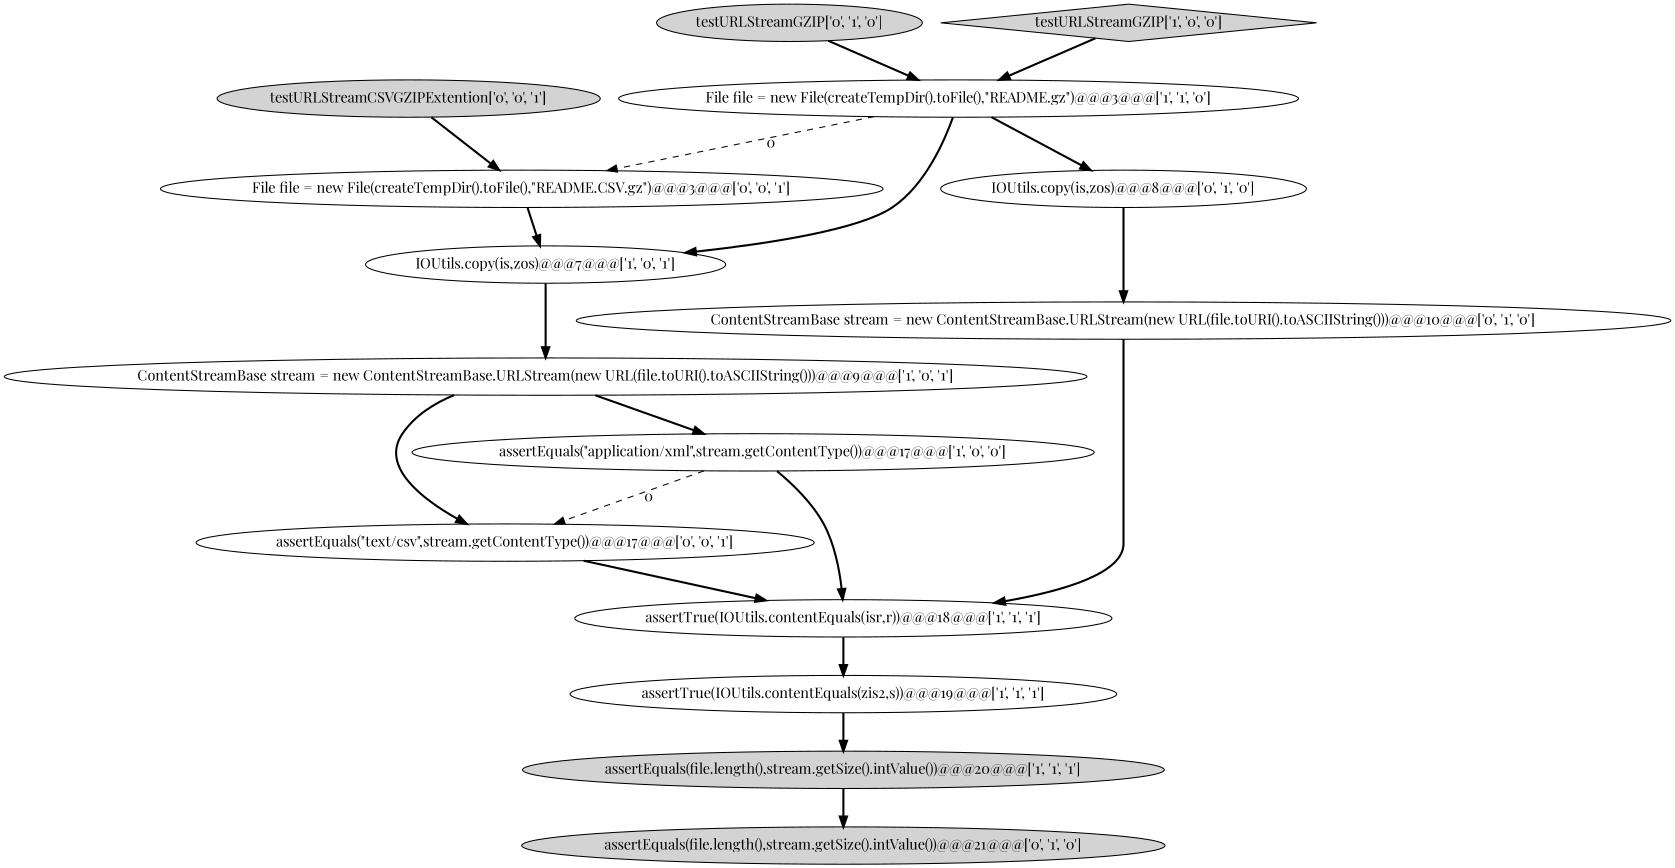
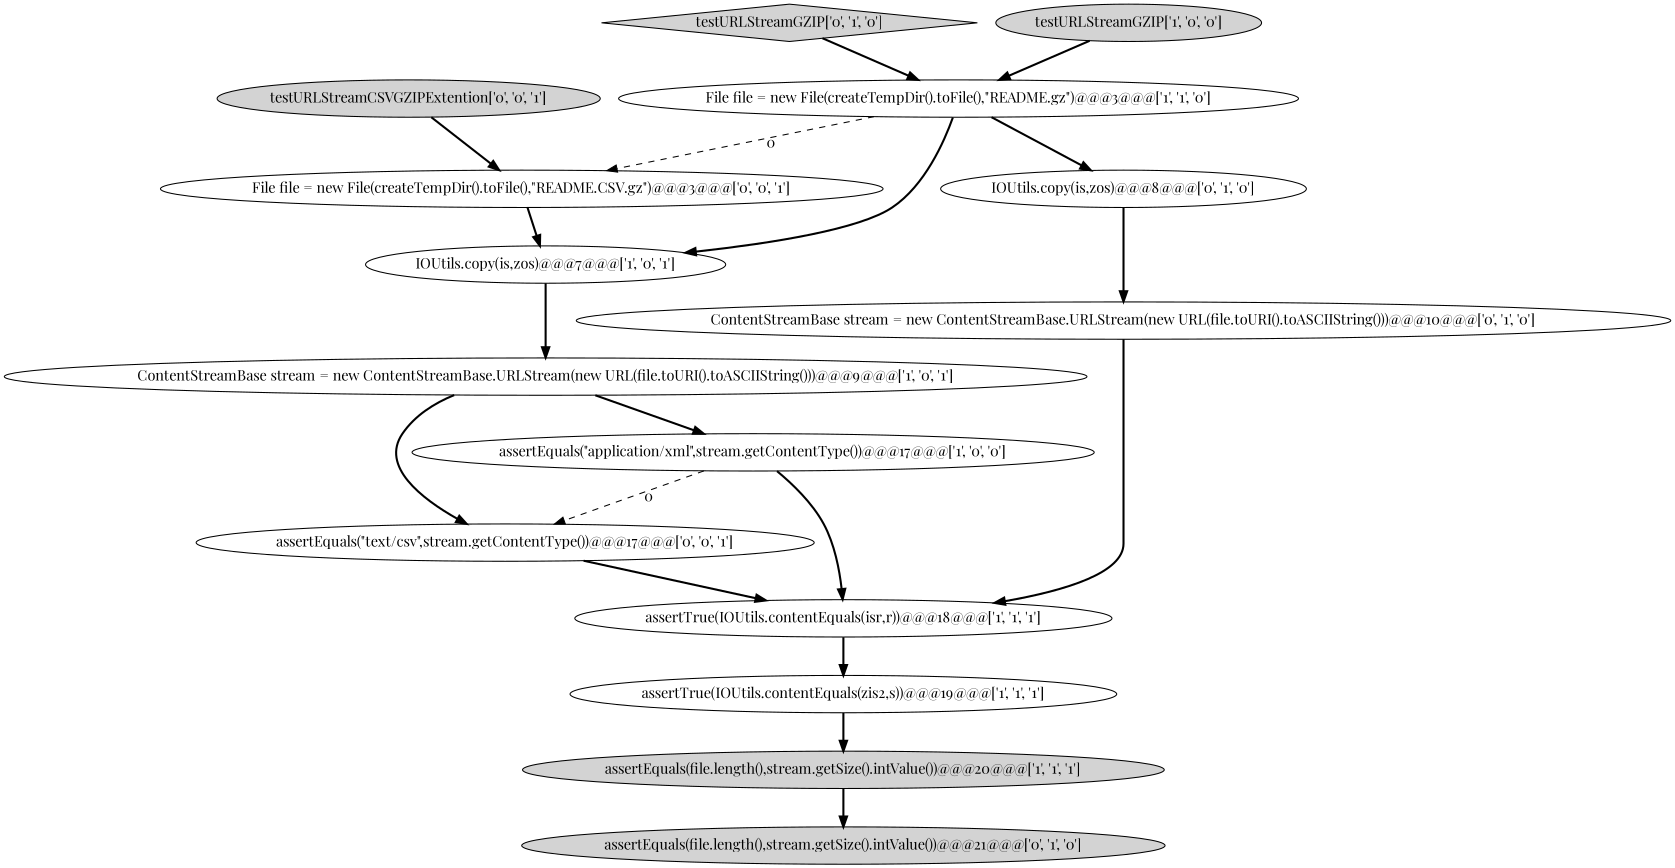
node "testURLStreamGZIP['0', '1', '0']": shape ellipse -> diamond
node "testURLStreamGZIP['1', '0', '0']": shape diamond -> ellipse
